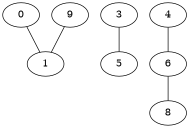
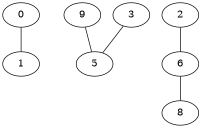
node "4": label "4" -> "2"
edge "9" -- "1": now "9" -- "5"
